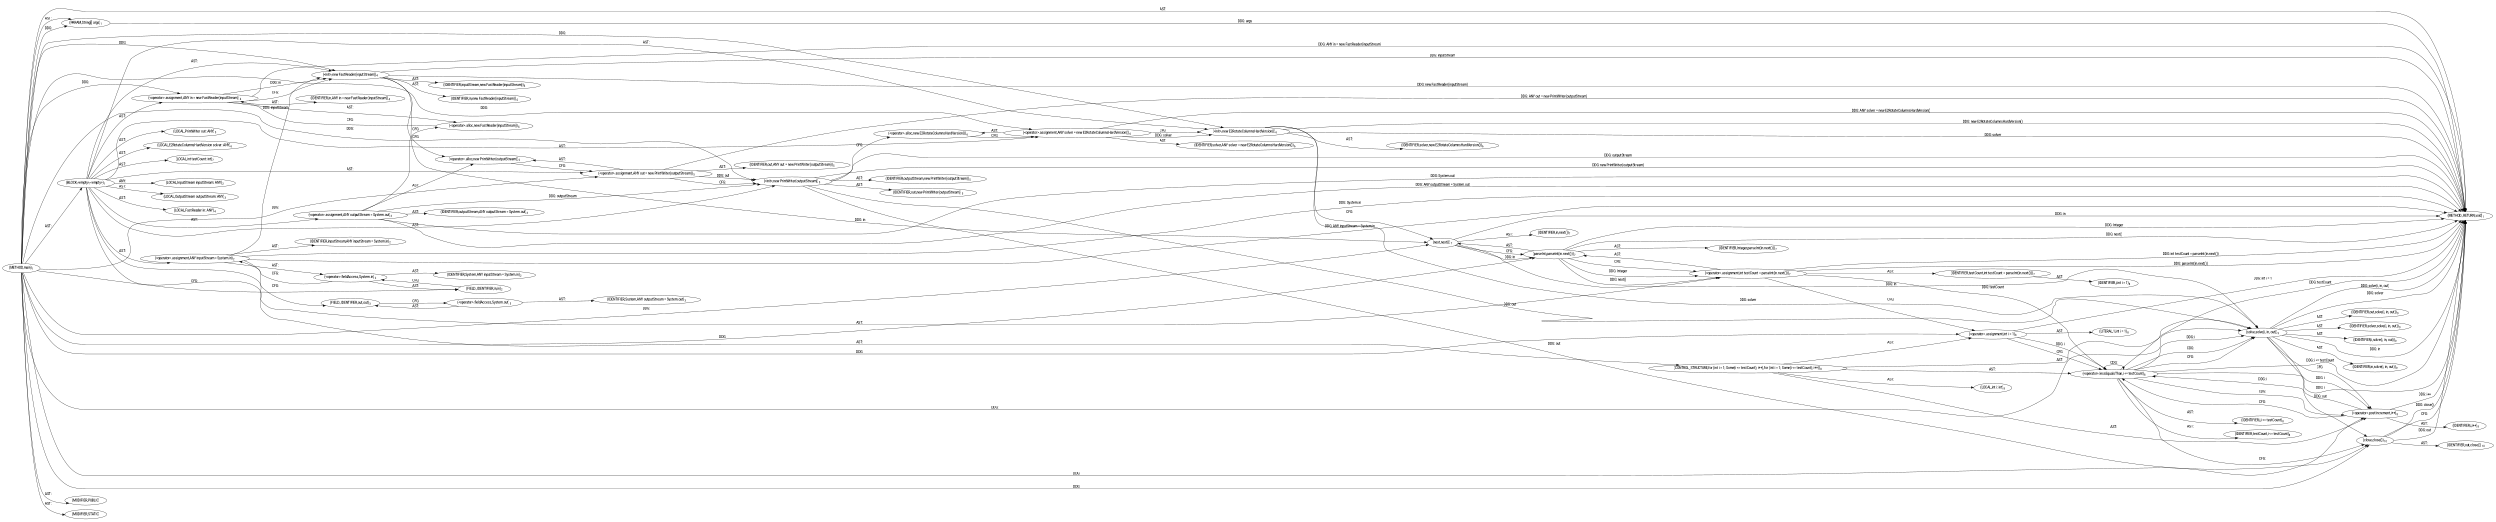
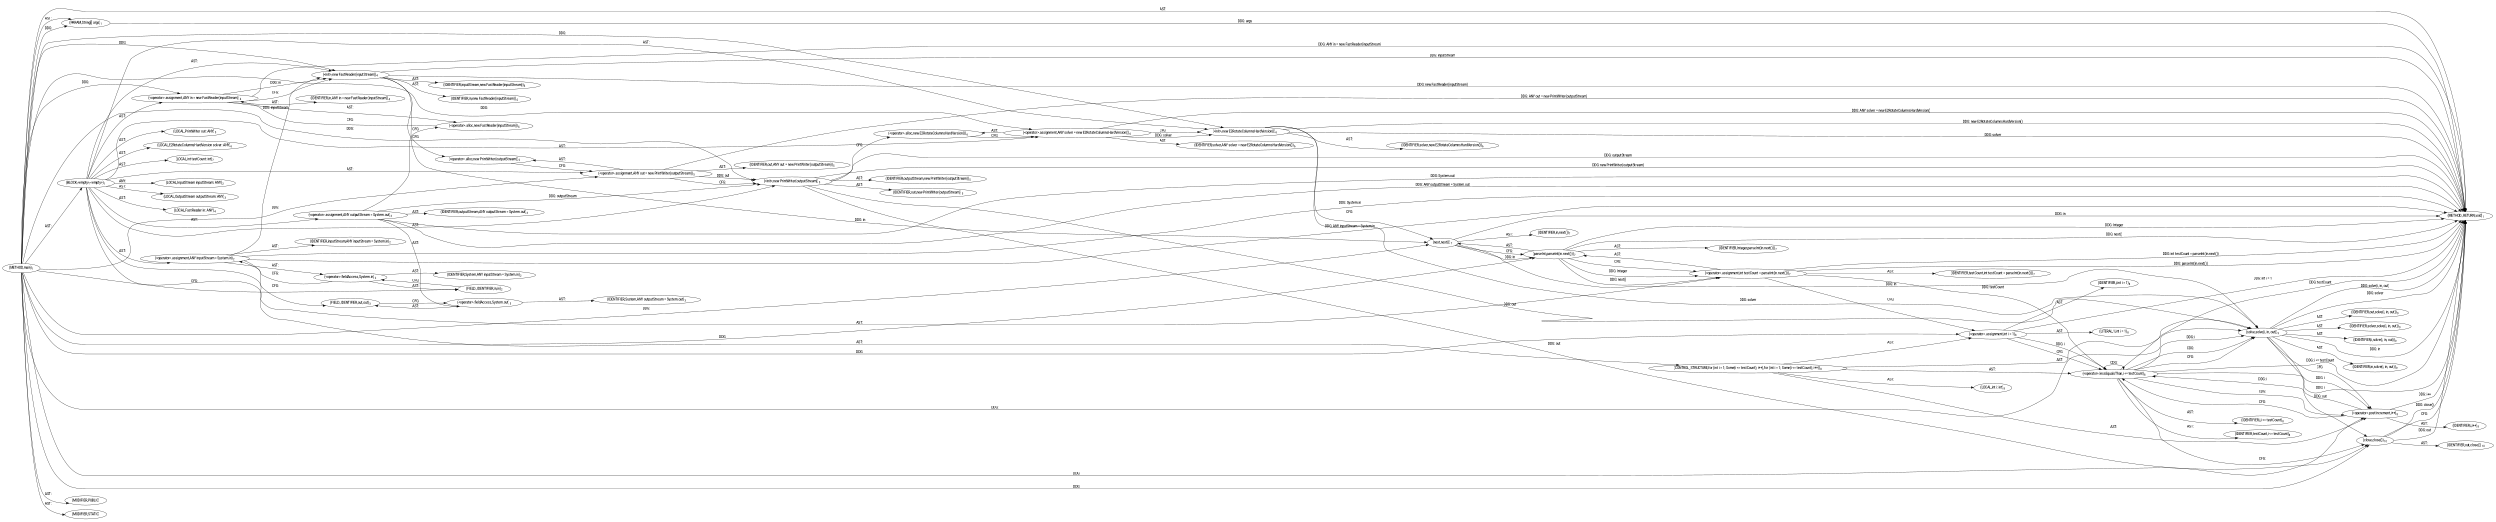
edge "(<operator>.assignment,ANY outputStream = System.out)" -> "(<operator>.alloc,new PrintWriter(outputStream))": now "(<operator>.assignment,ANY outputStream = System.out)" -> "(<operator>.fieldAccess,System.out)"
edge "(IDENTIFIER,testCount,int testCount = parseInt(in.next()))" -> "(IDENTIFIER,i,int i = 1)": now "(<operator>.assignment,int i = 1)" -> "(IDENTIFIER,i,int i = 1)"
